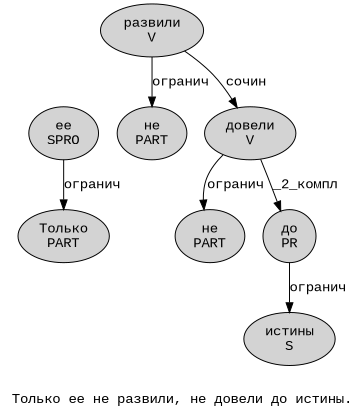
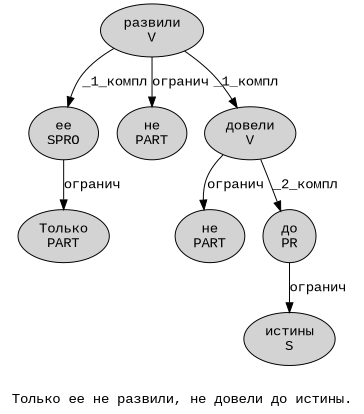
edge "развили V" -> "ее SPRO": added, label "_1_компл"
edge "развили V" -> "довели V": label "сочин" -> "_1_компл"
